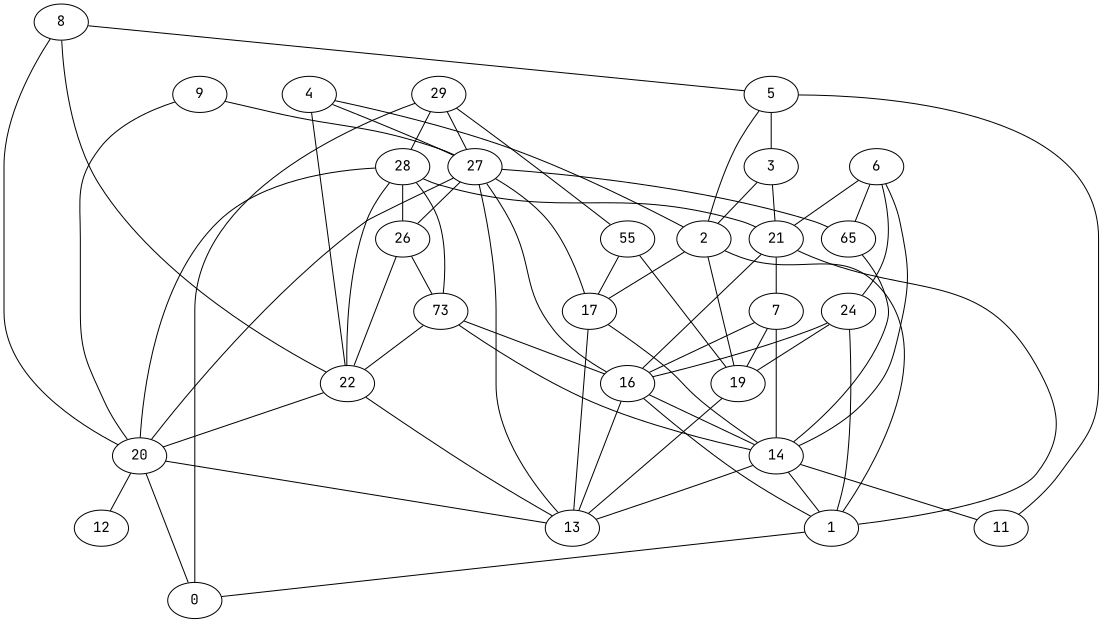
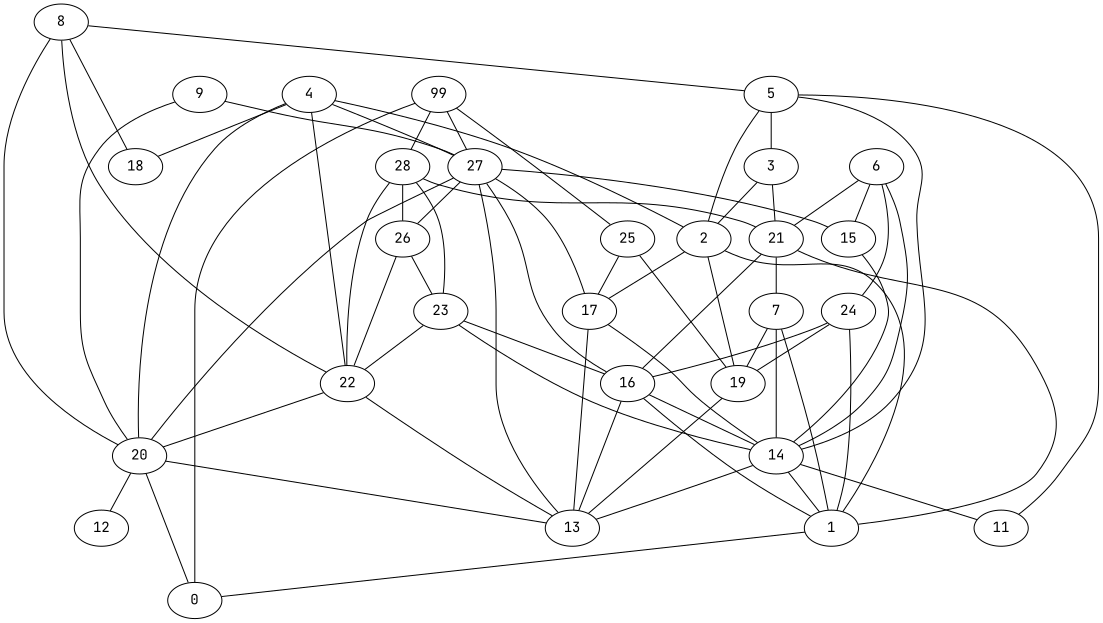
node "29": label "29" -> "99"
node "18": added
node "55": label "55" -> "25"
node "65": label "65" -> "15"
edge "28" -- "20": now "4" -- "20"
edge "5" -- "14": added
node "73": label "73" -> "23"
edge "7" -- "16": now "7" -- "1"
